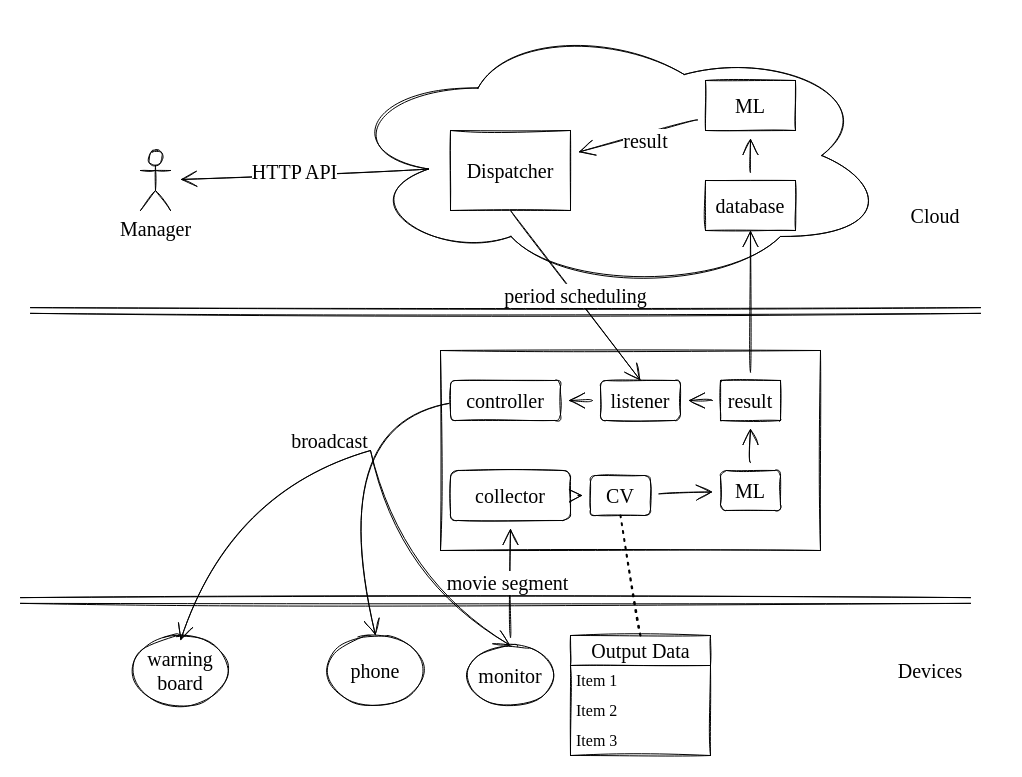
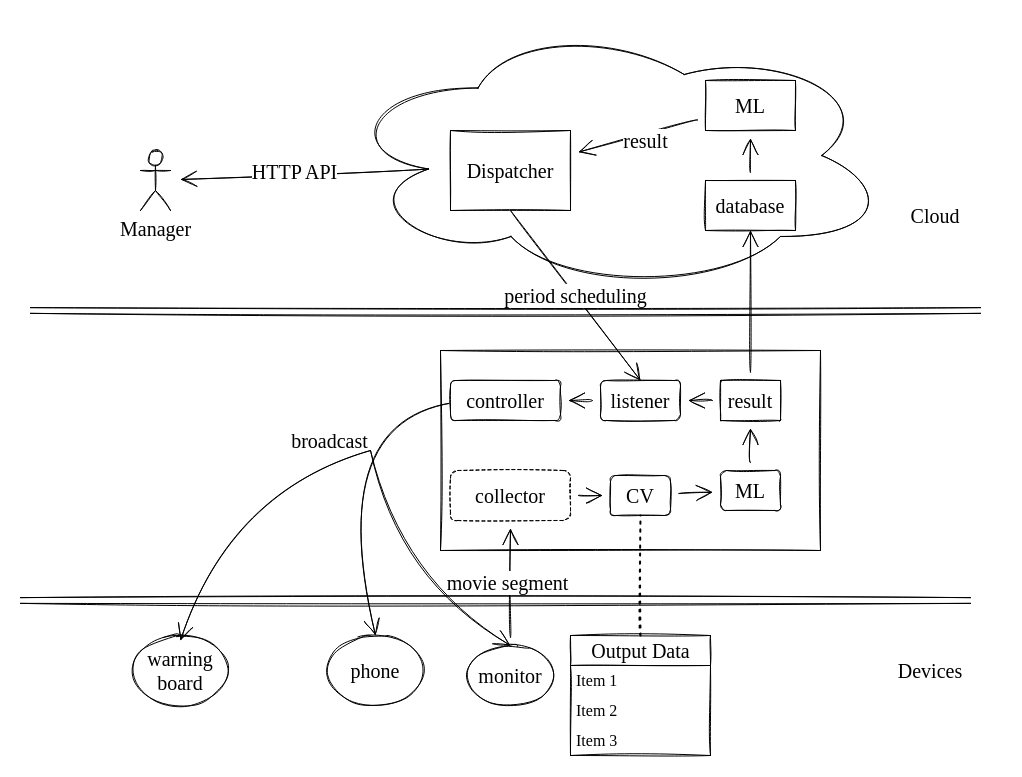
node "collector": style solid -> dashed
node "CV": moved (621, 496) -> (641, 496)
